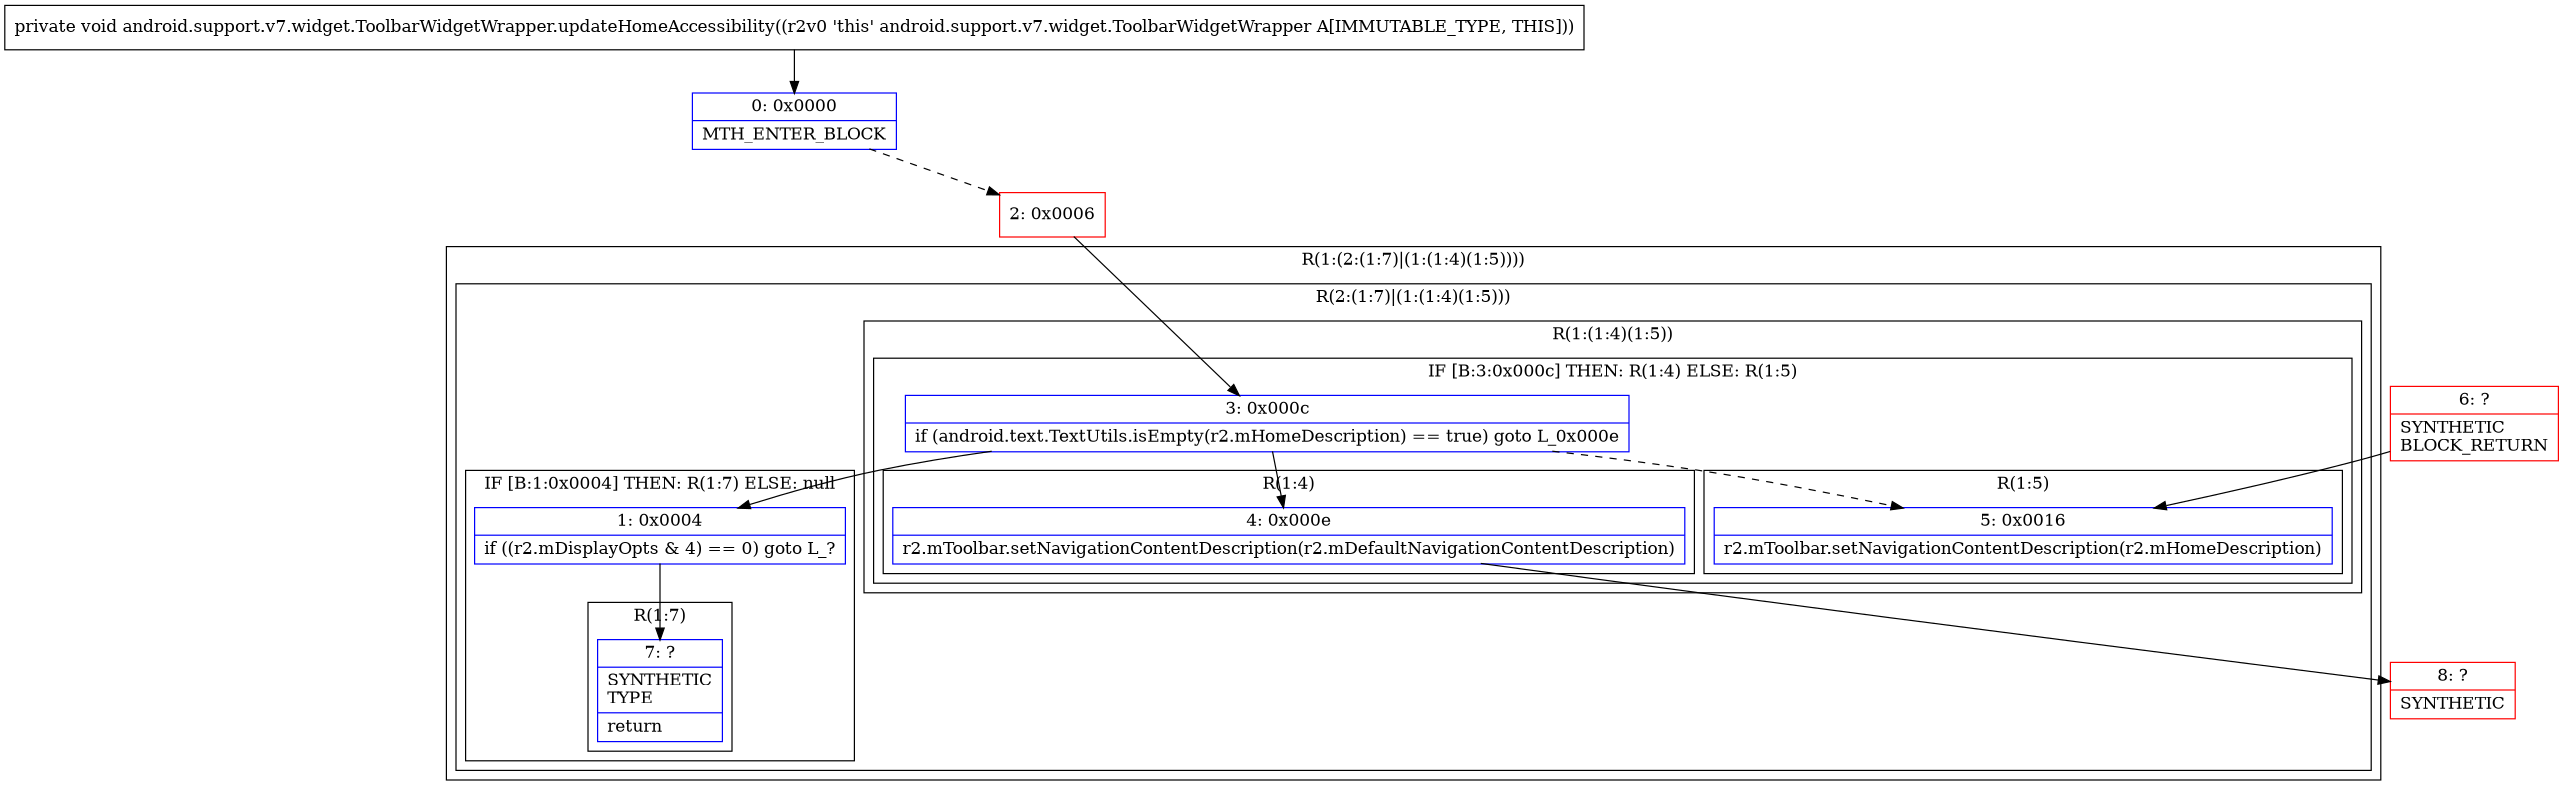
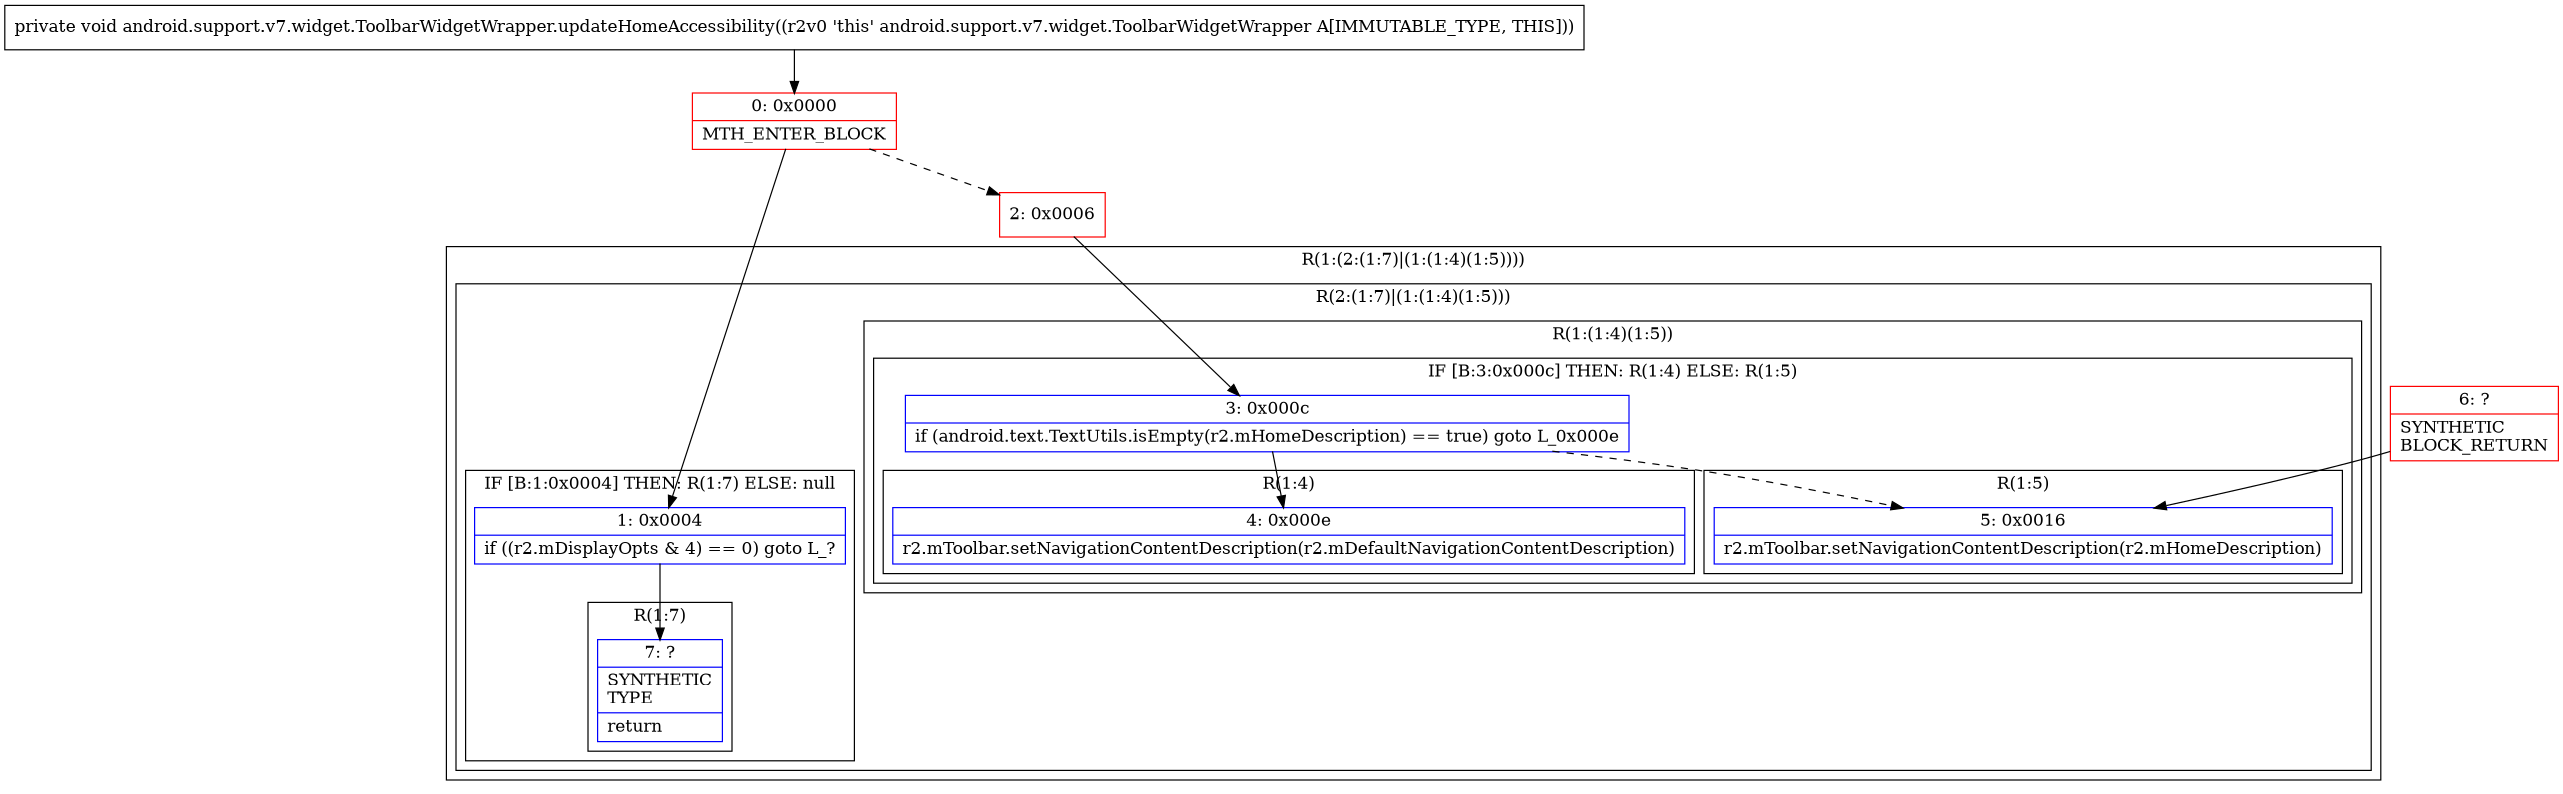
node "0: 0x0000": color blue -> red
edge "3: 0x000c" -> "1: 0x0004": now "0: 0x0000" -> "1: 0x0004"
node "8: ?": removed
